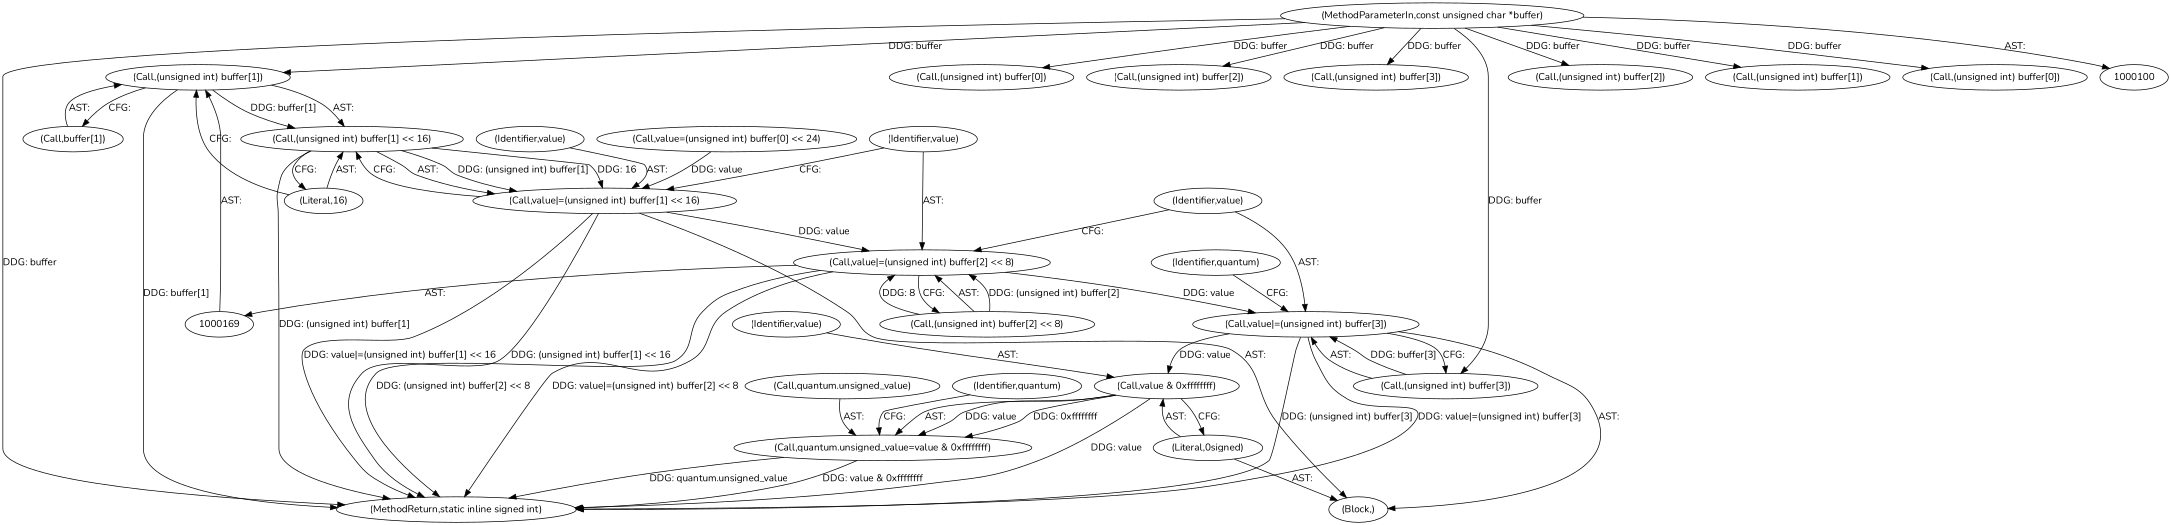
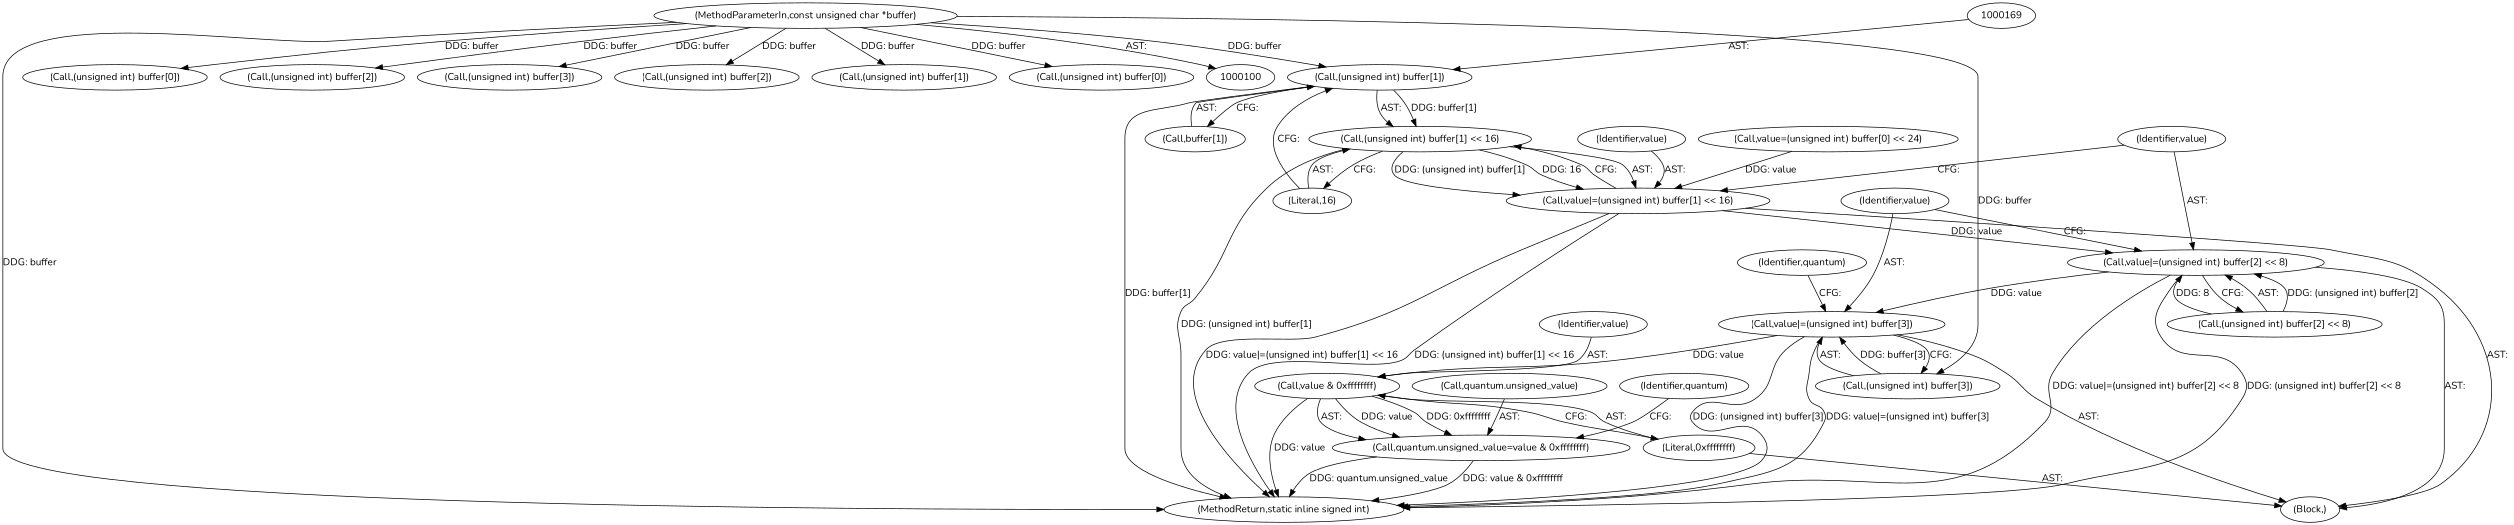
edge "(Call,value|=(unsigned int) buffer[2] << 8)" -> "1000169": now "(Call,value|=(unsigned int) buffer[2] << 8)" -> "(Block,)"
node "(Literal,0signed)": label "(Literal,0signed)" -> "(Literal,0xffffffff)"
